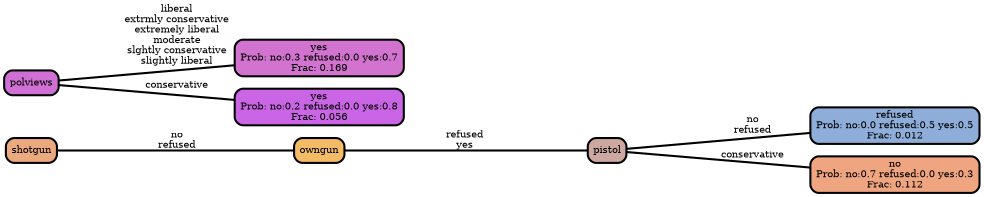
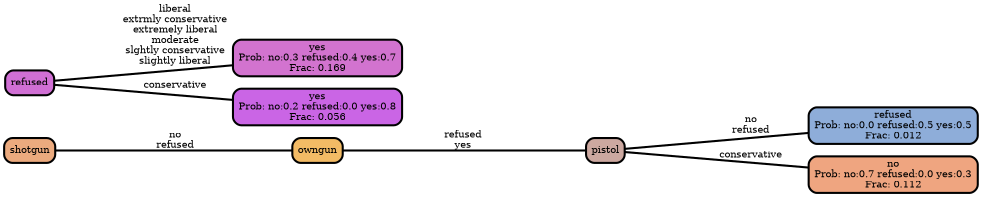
node "yes Prob: no:0.3 refused:0.0 yes:0.7 Frac: 0.169": label "yes Prob: no:0.3 refused:0.0 yes:0.7 Frac: 0.169" -> "yes Prob: no:0.3 refused:0.4 yes:0.7 Frac: 0.169"
node "polviews": label "polviews" -> "refused"
